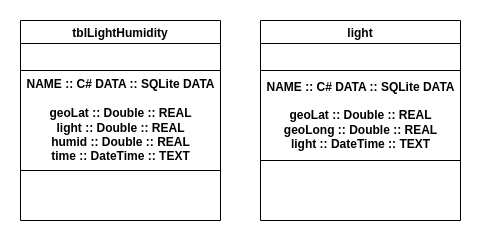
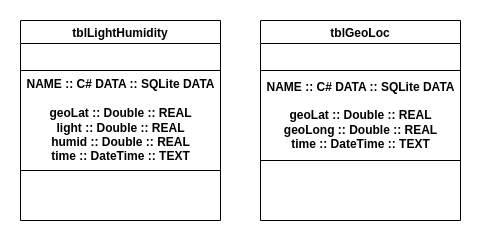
node "light": label "light" -> "tblGeoLoc"
node "NAME :: C# DATA :: SQLite DATA geoLat :: Double :: REAL geoLong :: Double :: REAL light :: DateTime :: TEXT": label "NAME :: C# DATA :: SQLite DATA geoLat :: Double :: REAL geoLong :: Double :: REAL light :: DateTime :: TEXT" -> "NAME :: C# DATA :: SQLite DATA geoLat :: Double :: REAL geoLong :: Double :: REAL time :: DateTime :: TEXT"
